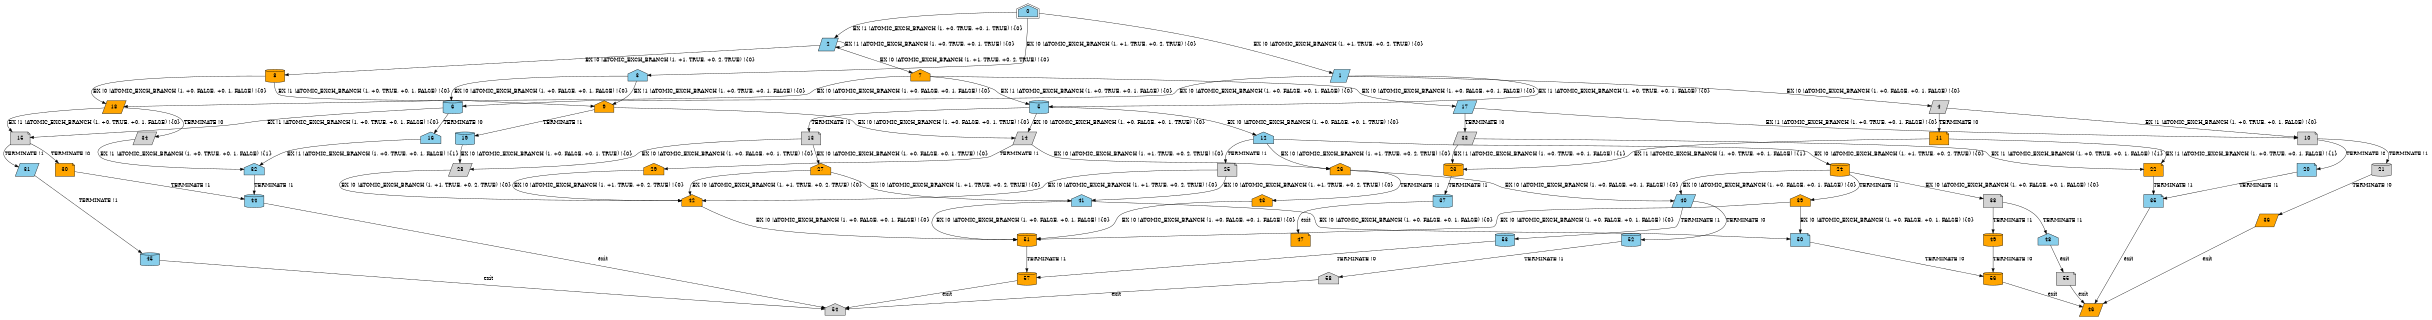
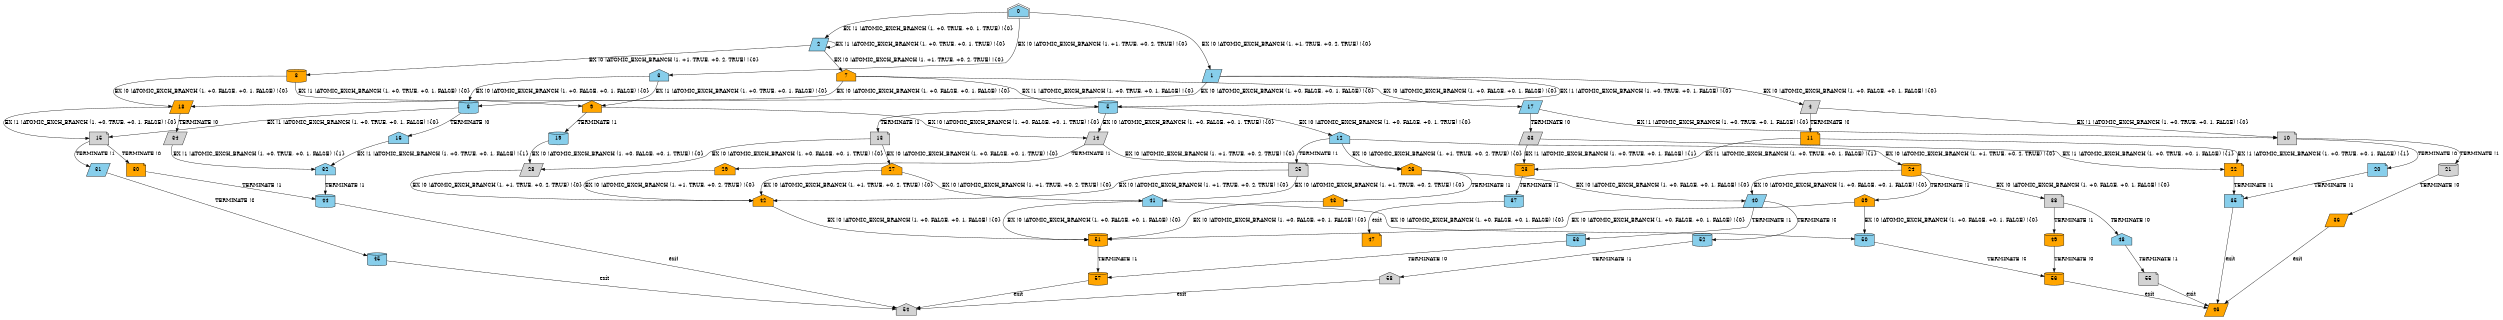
edge "31" -> "45": label "TERMINATE !1" -> "TERMINATE !0"
edge "38" -> "48": label "TERMINATE !1" -> "TERMINATE !0"
node "50": shape note -> cylinder
edge "48" -> "55": label "exit" -> "TERMINATE !1"
